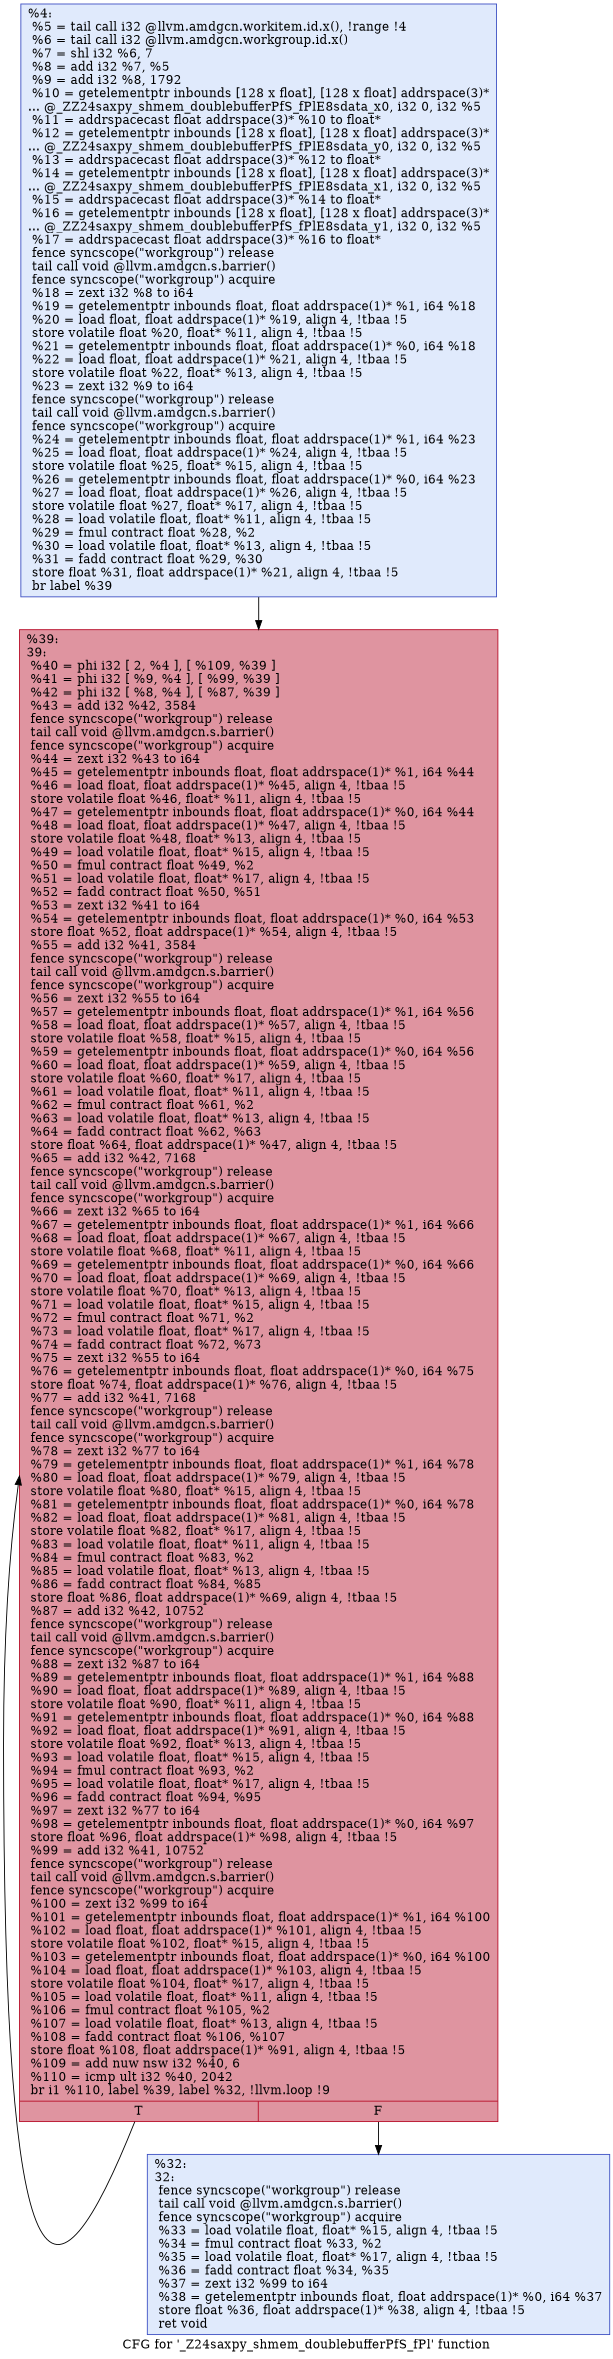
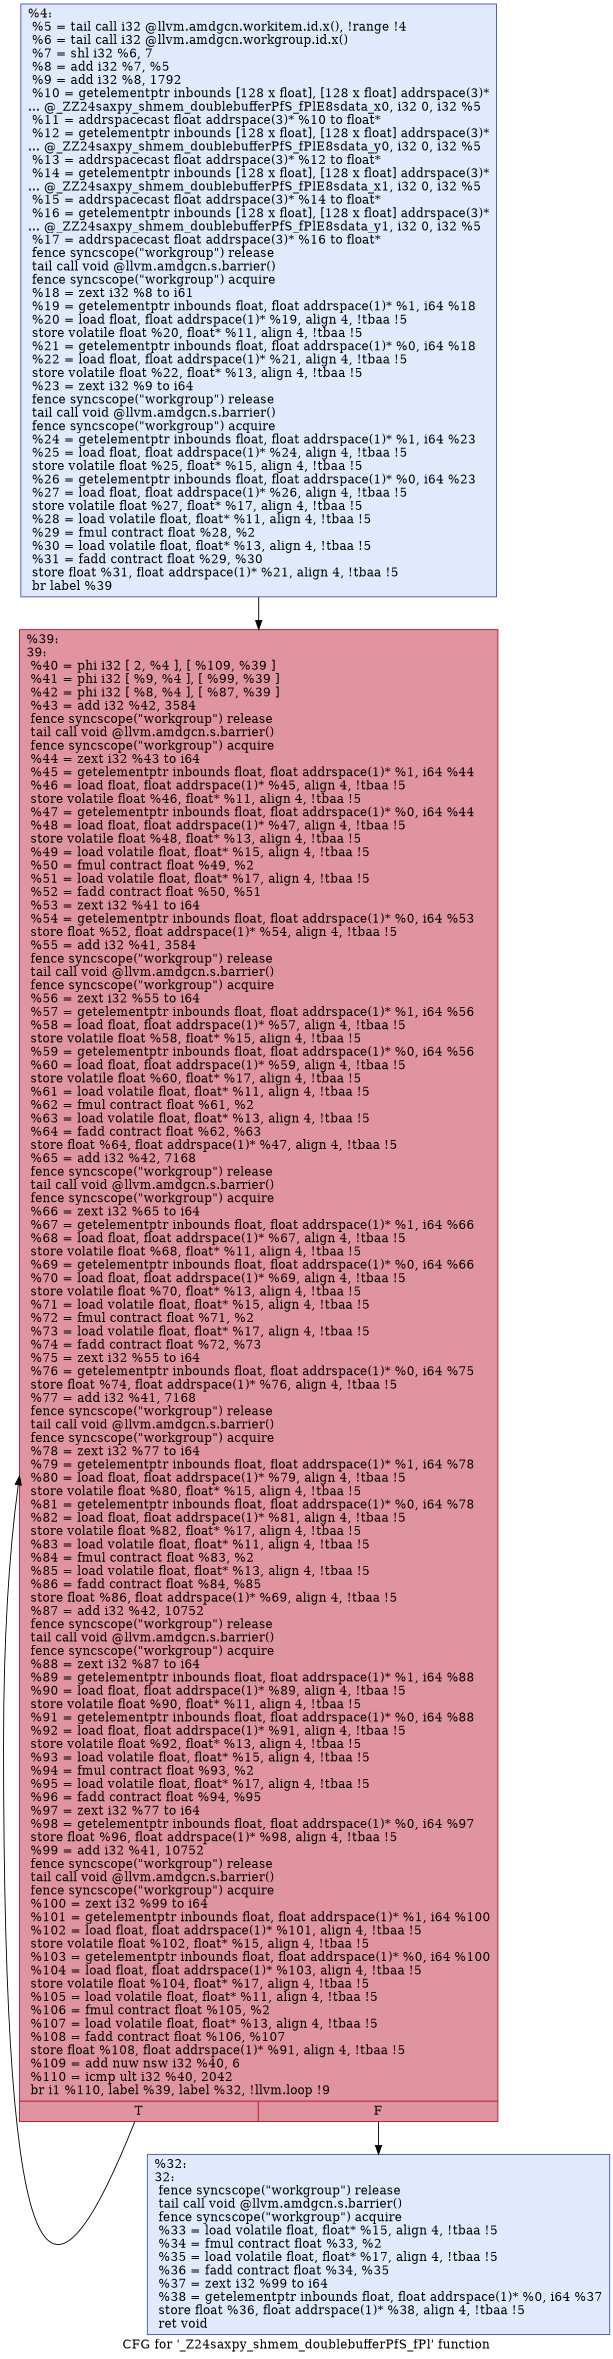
node "%4:": text "%18 = zext i32 %8 to i64" -> "%18 = zext i32 %8 to i61"
